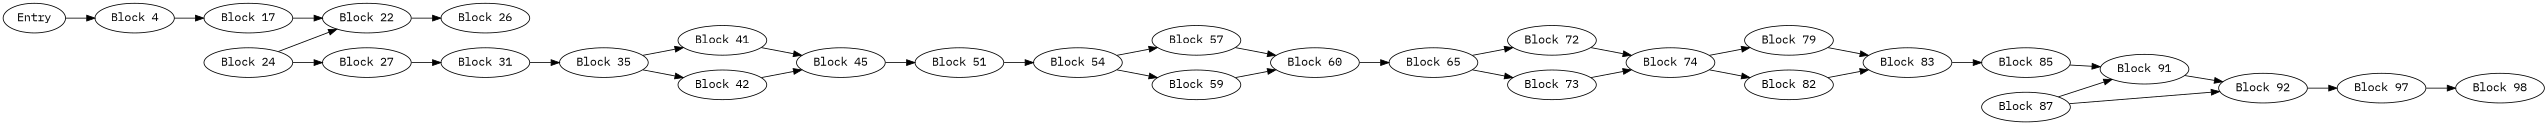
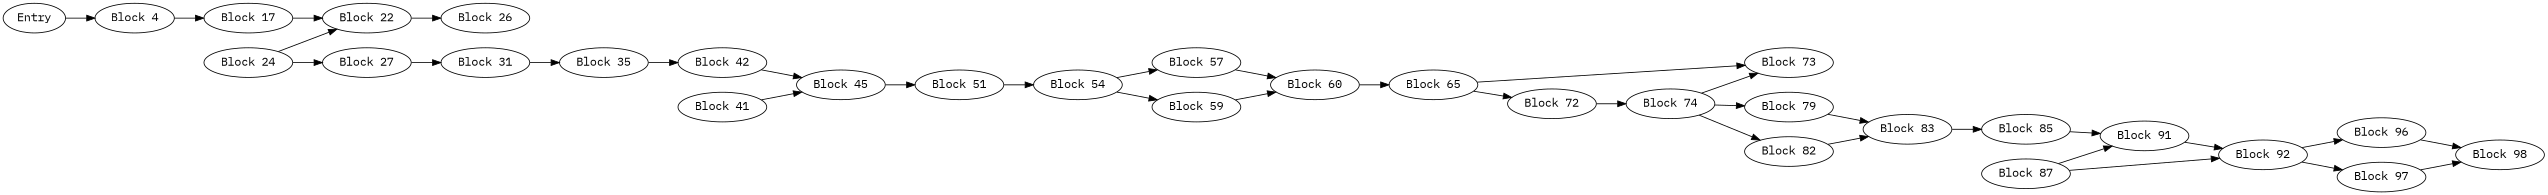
edge "Block 35" -> "Block 41": removed
edge "Block 73" -> "Block 74": reversed
node "Block 96": added
